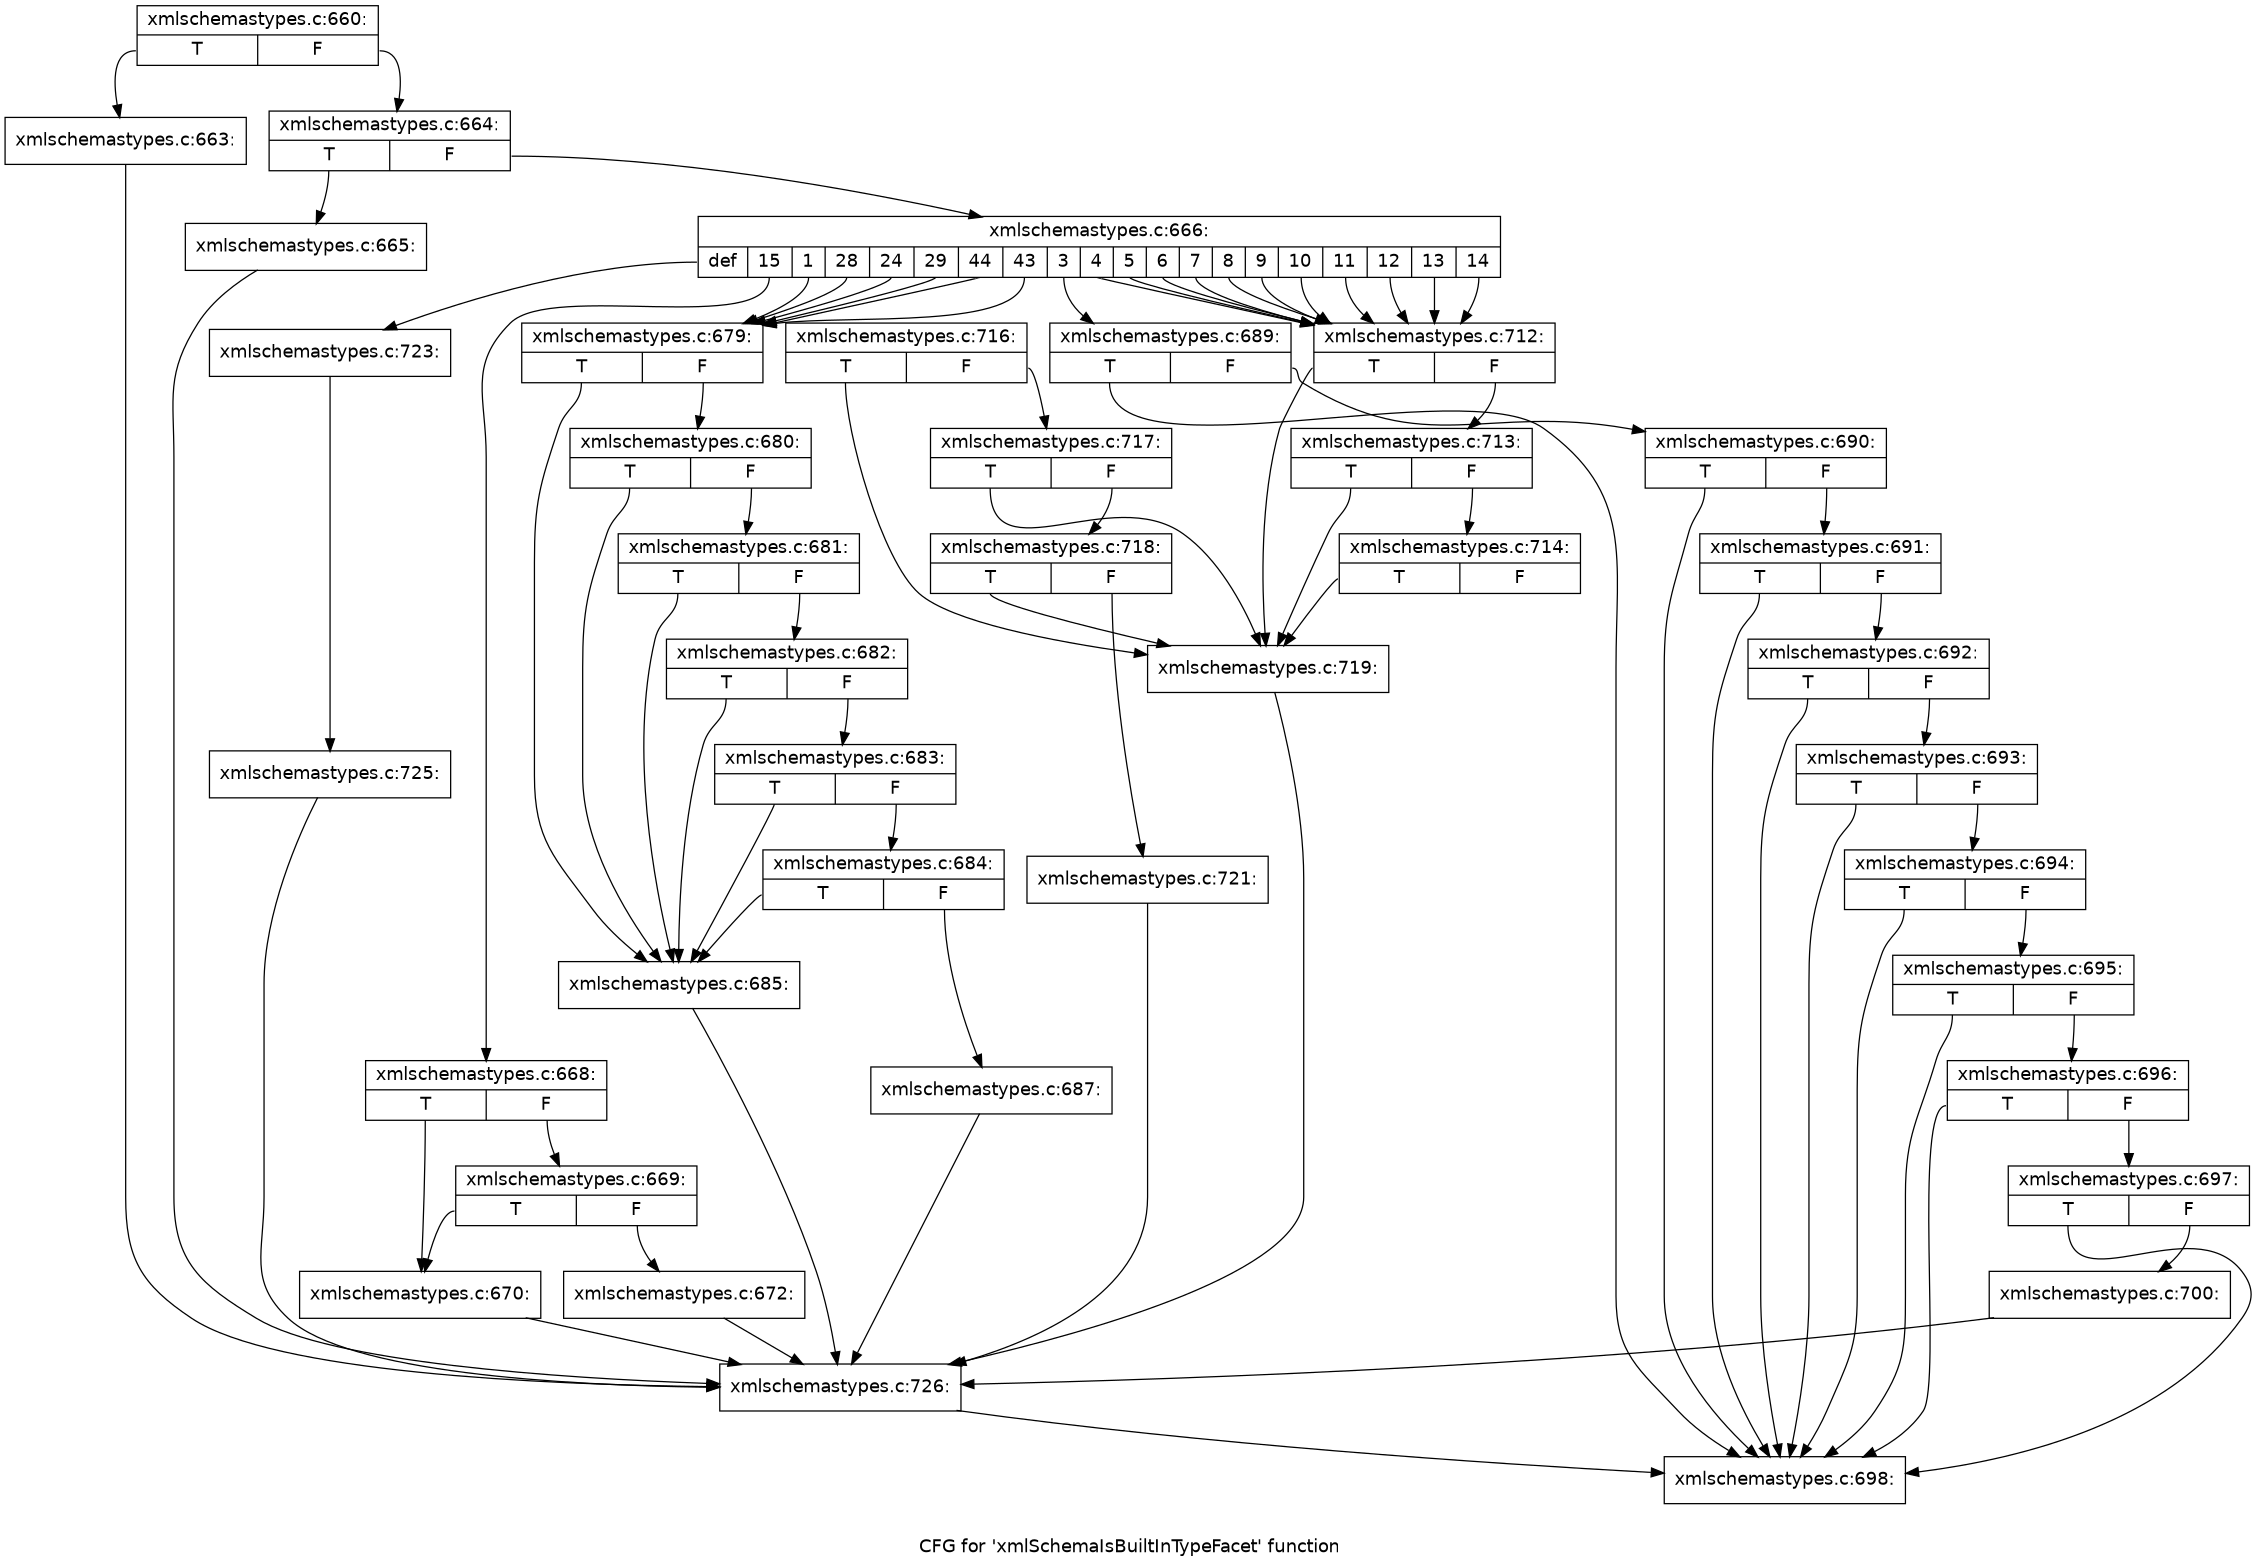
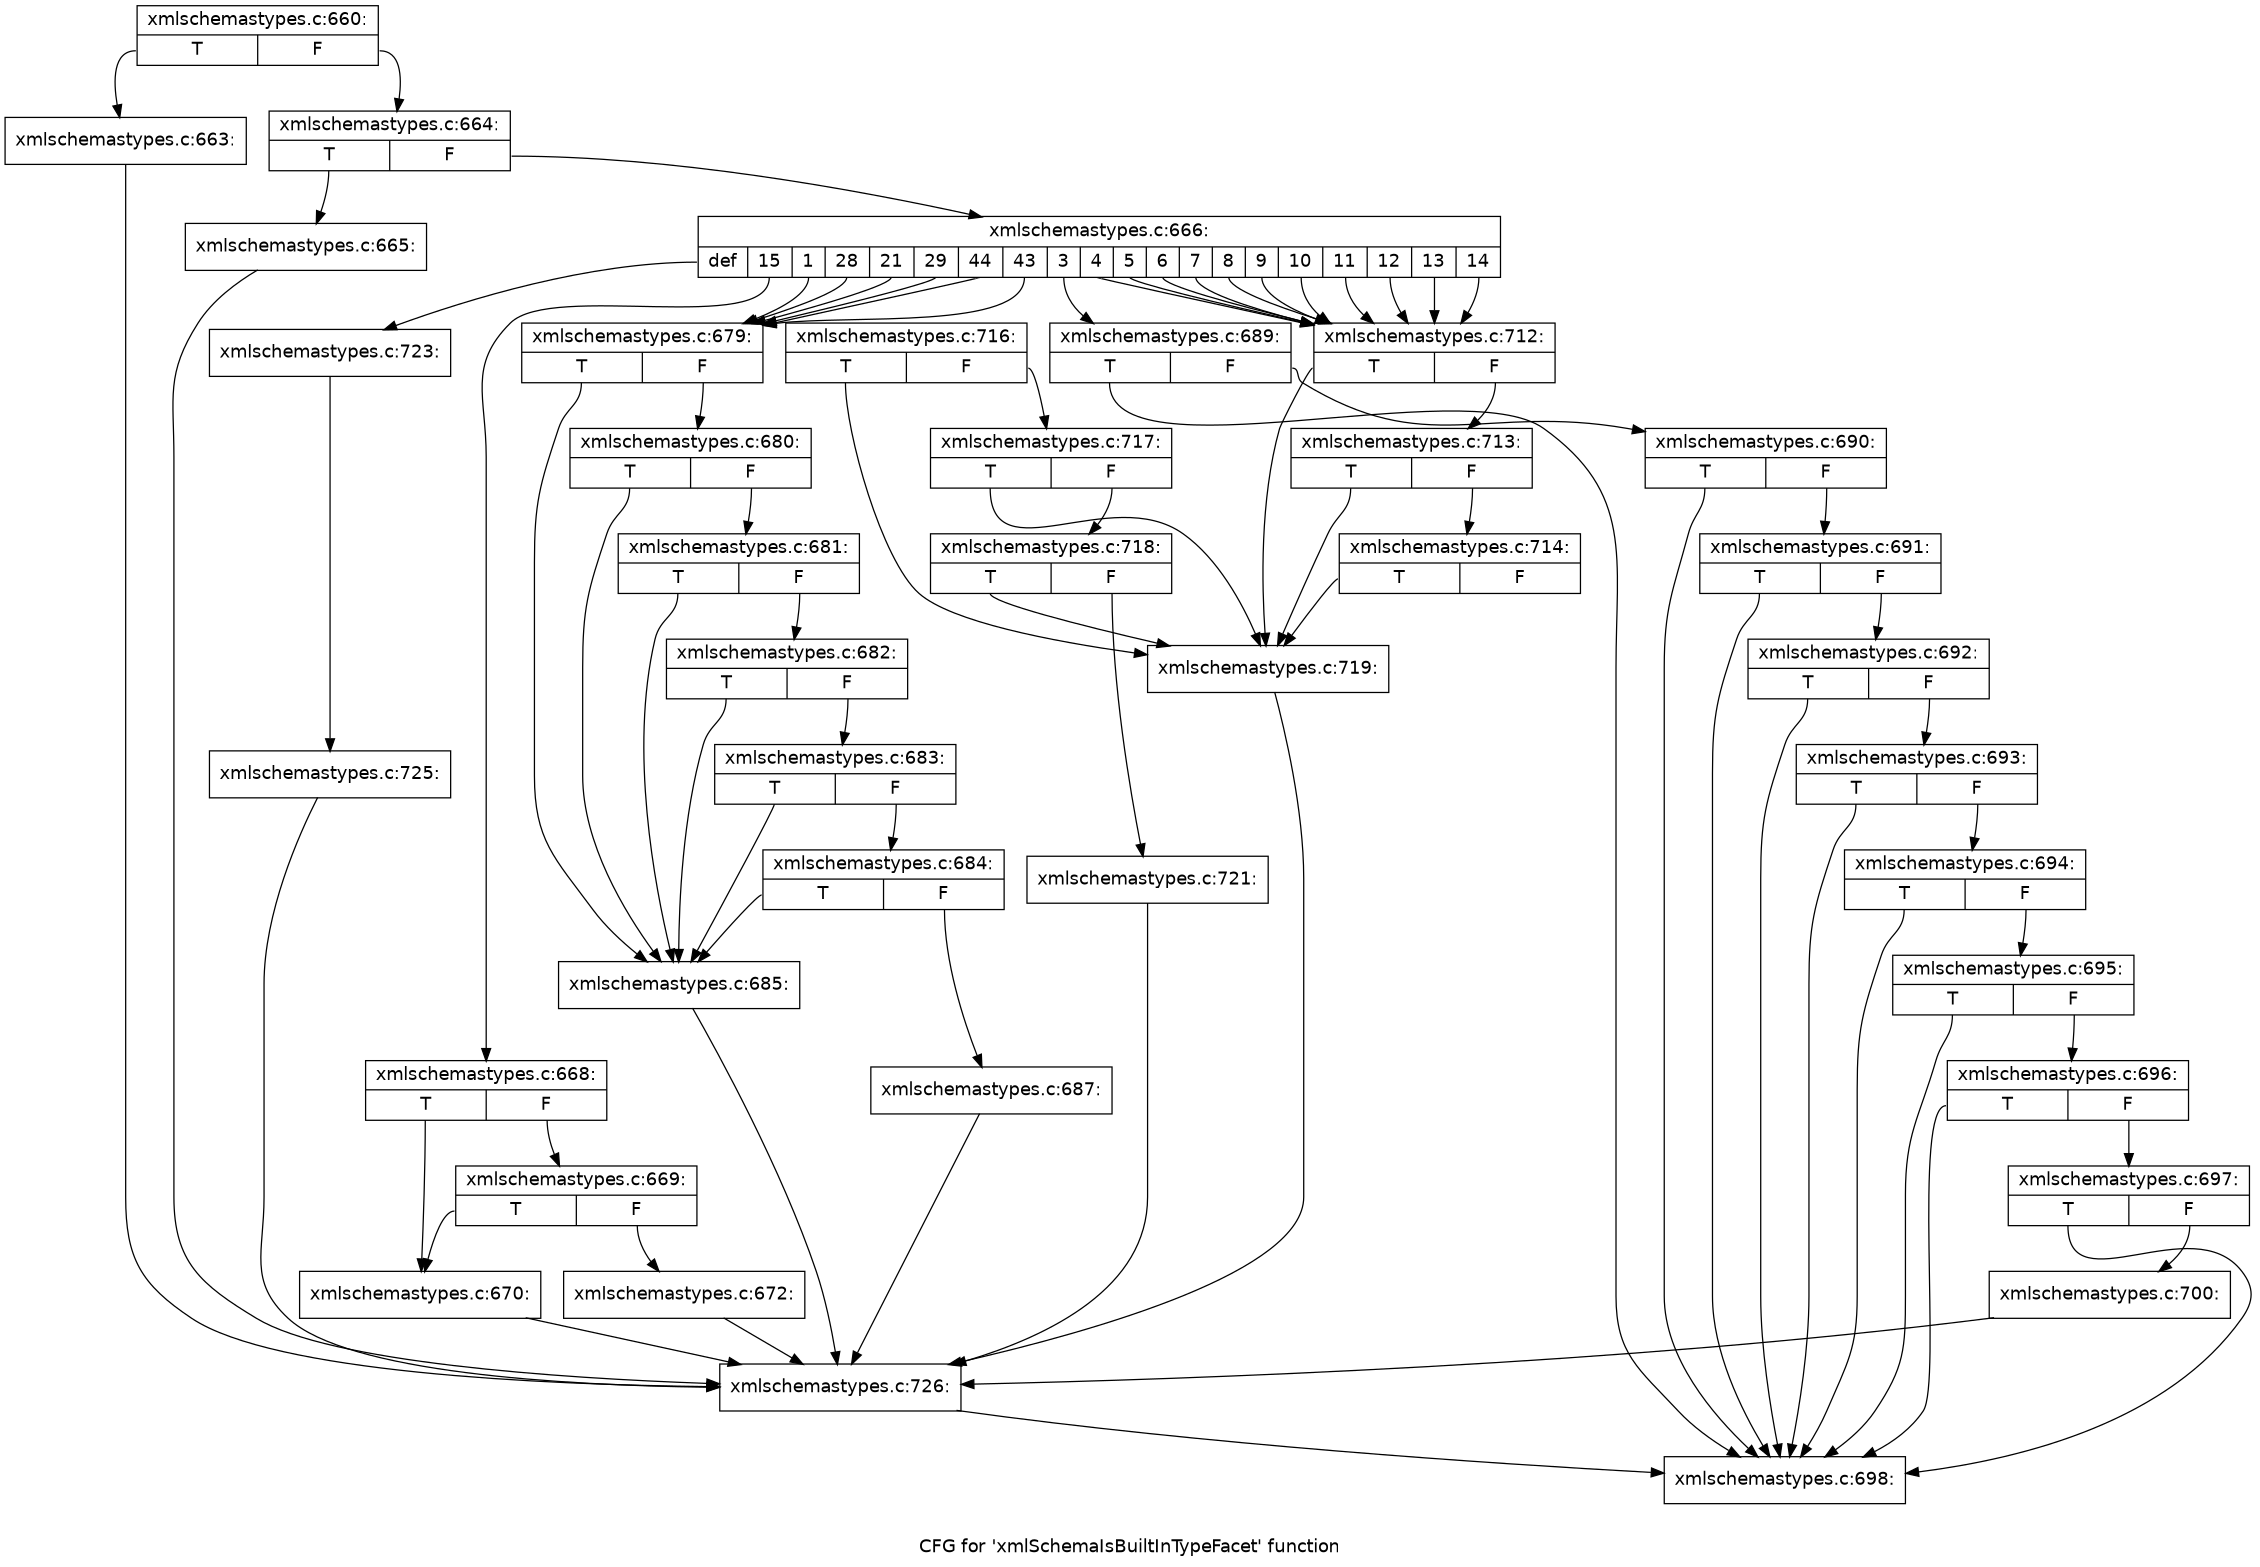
node "xmlschemastypes.c:666:": text "24" -> "21"
